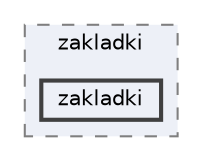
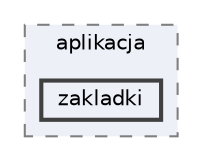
cluster "zakladki": label "zakladki" -> "aplikacja"
